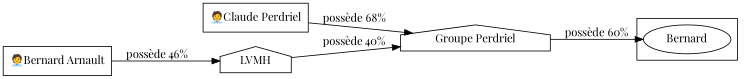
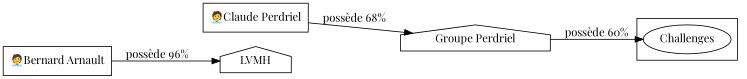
node "Bernard": label "Bernard" -> "Challenges"
edge "LVMH" -> "Groupe Perdriel": removed, label "possède 40%"
edge "🧑‍💼Bernard Arnault" -> "LVMH": label "possède 46%" -> "possède 96%"
